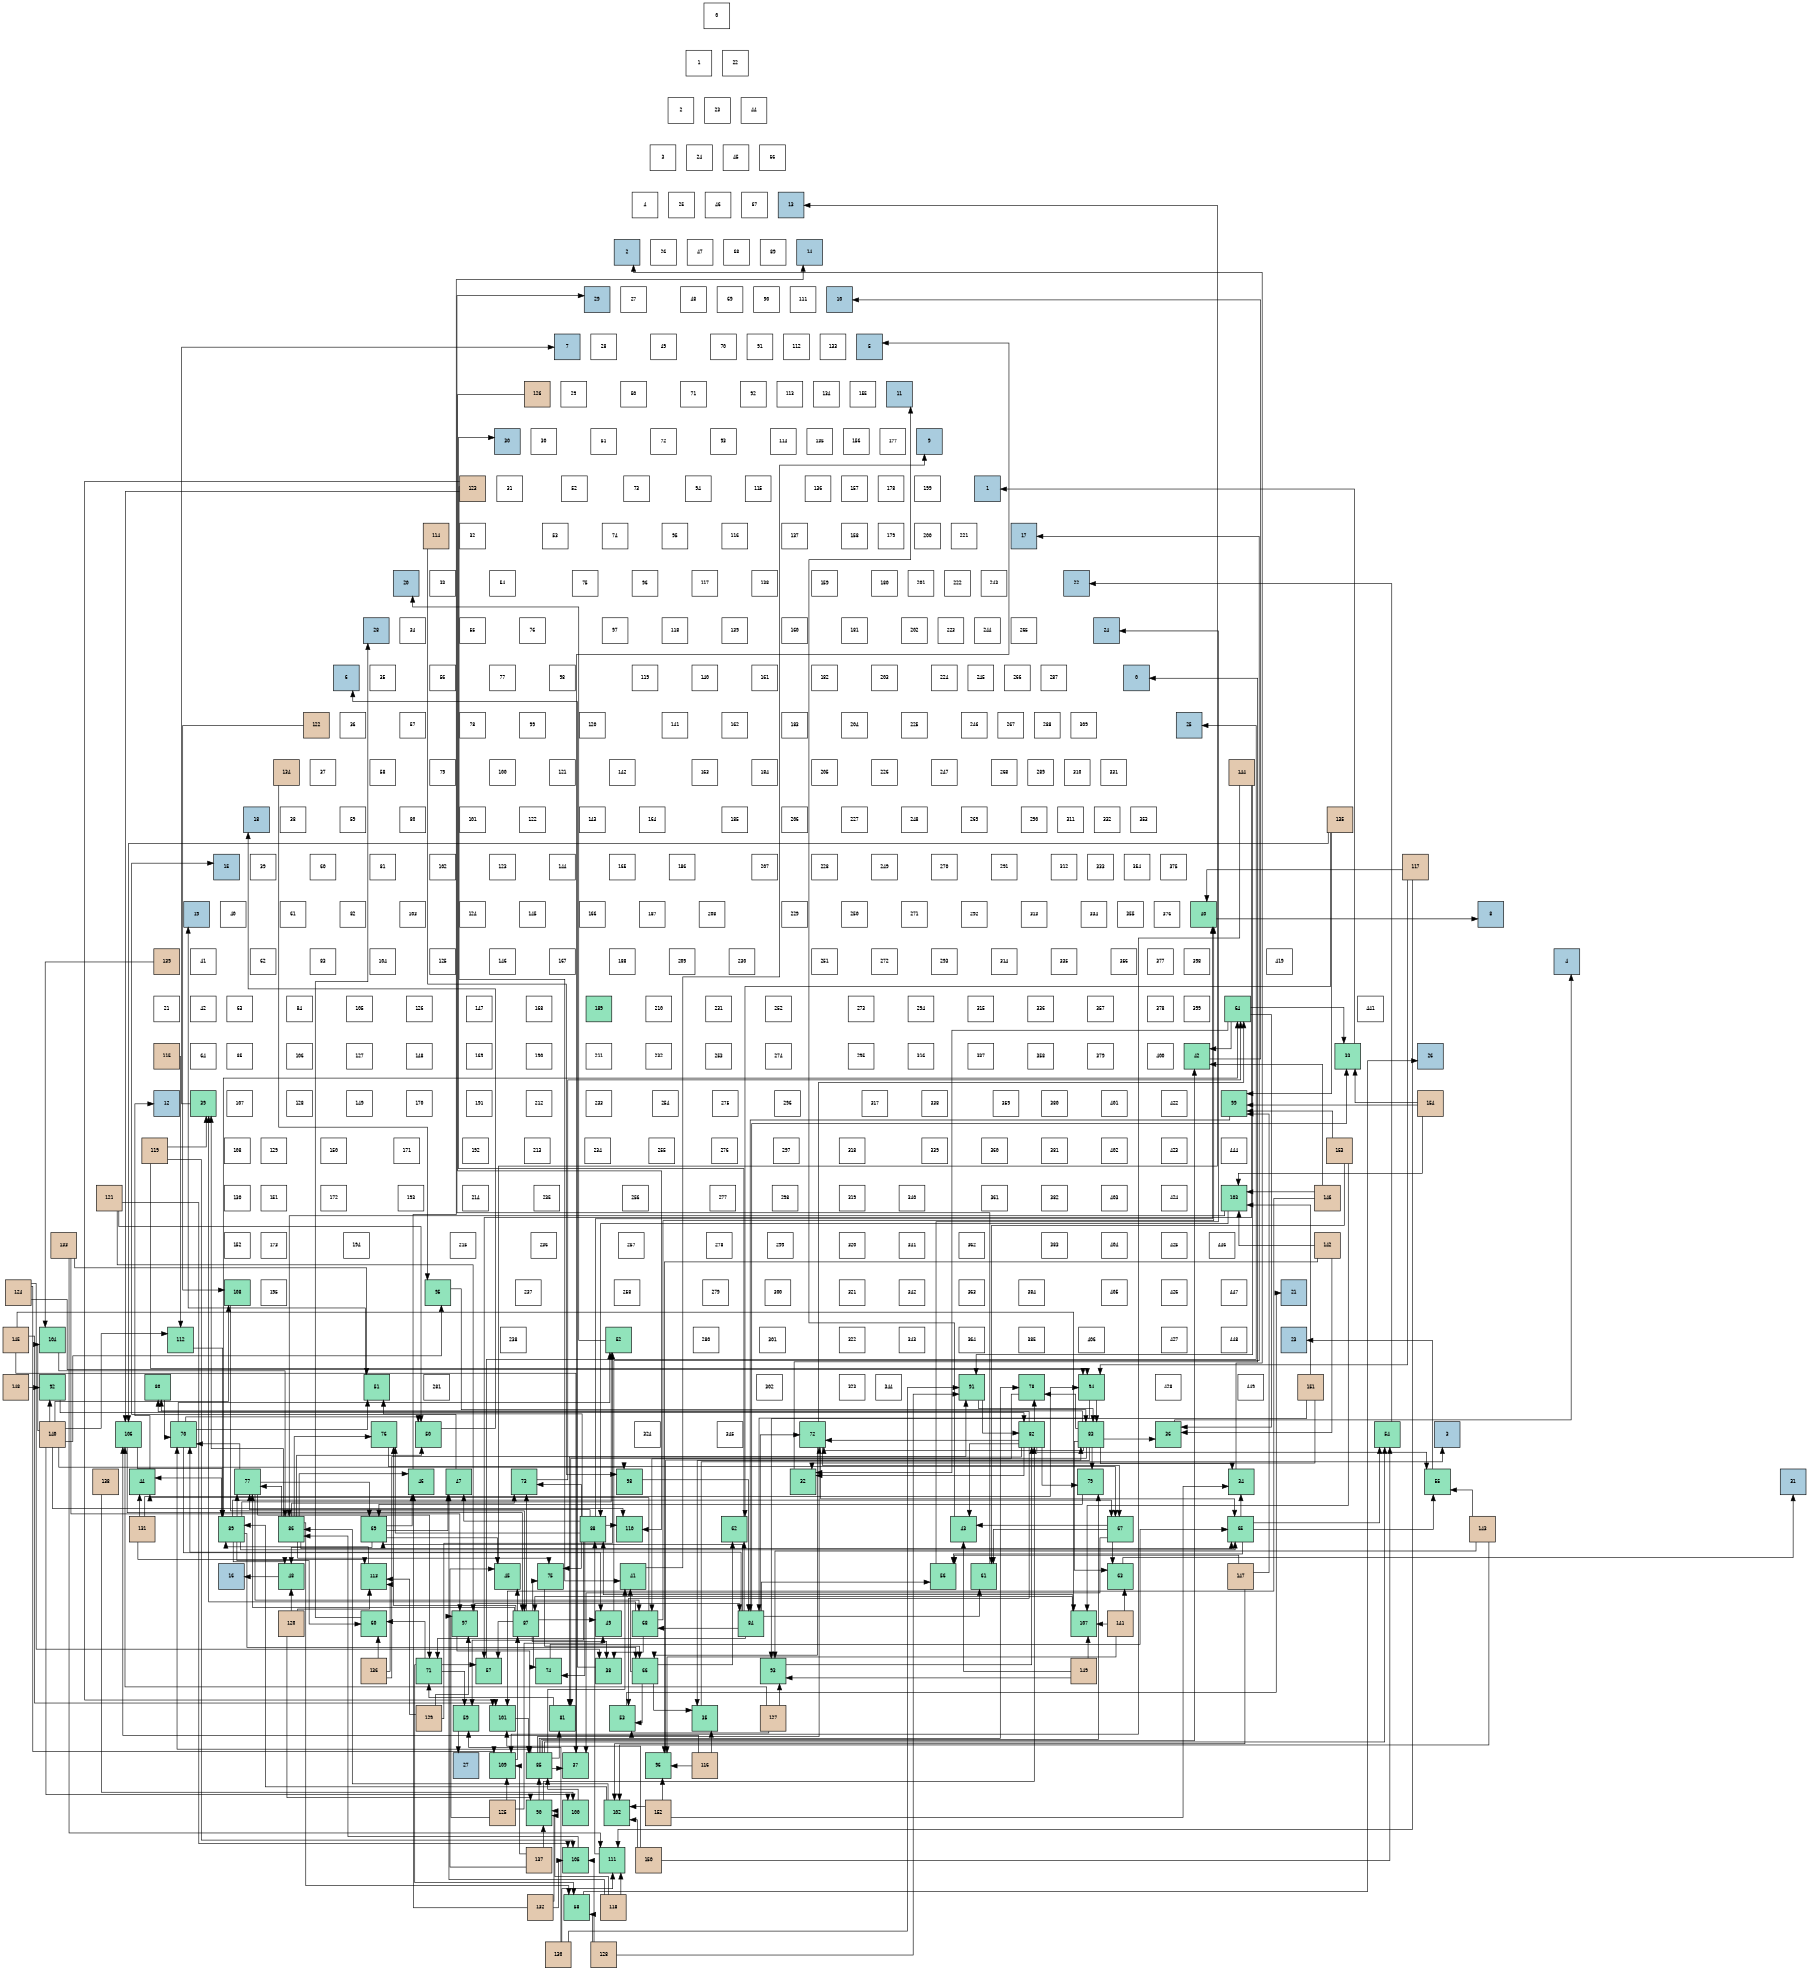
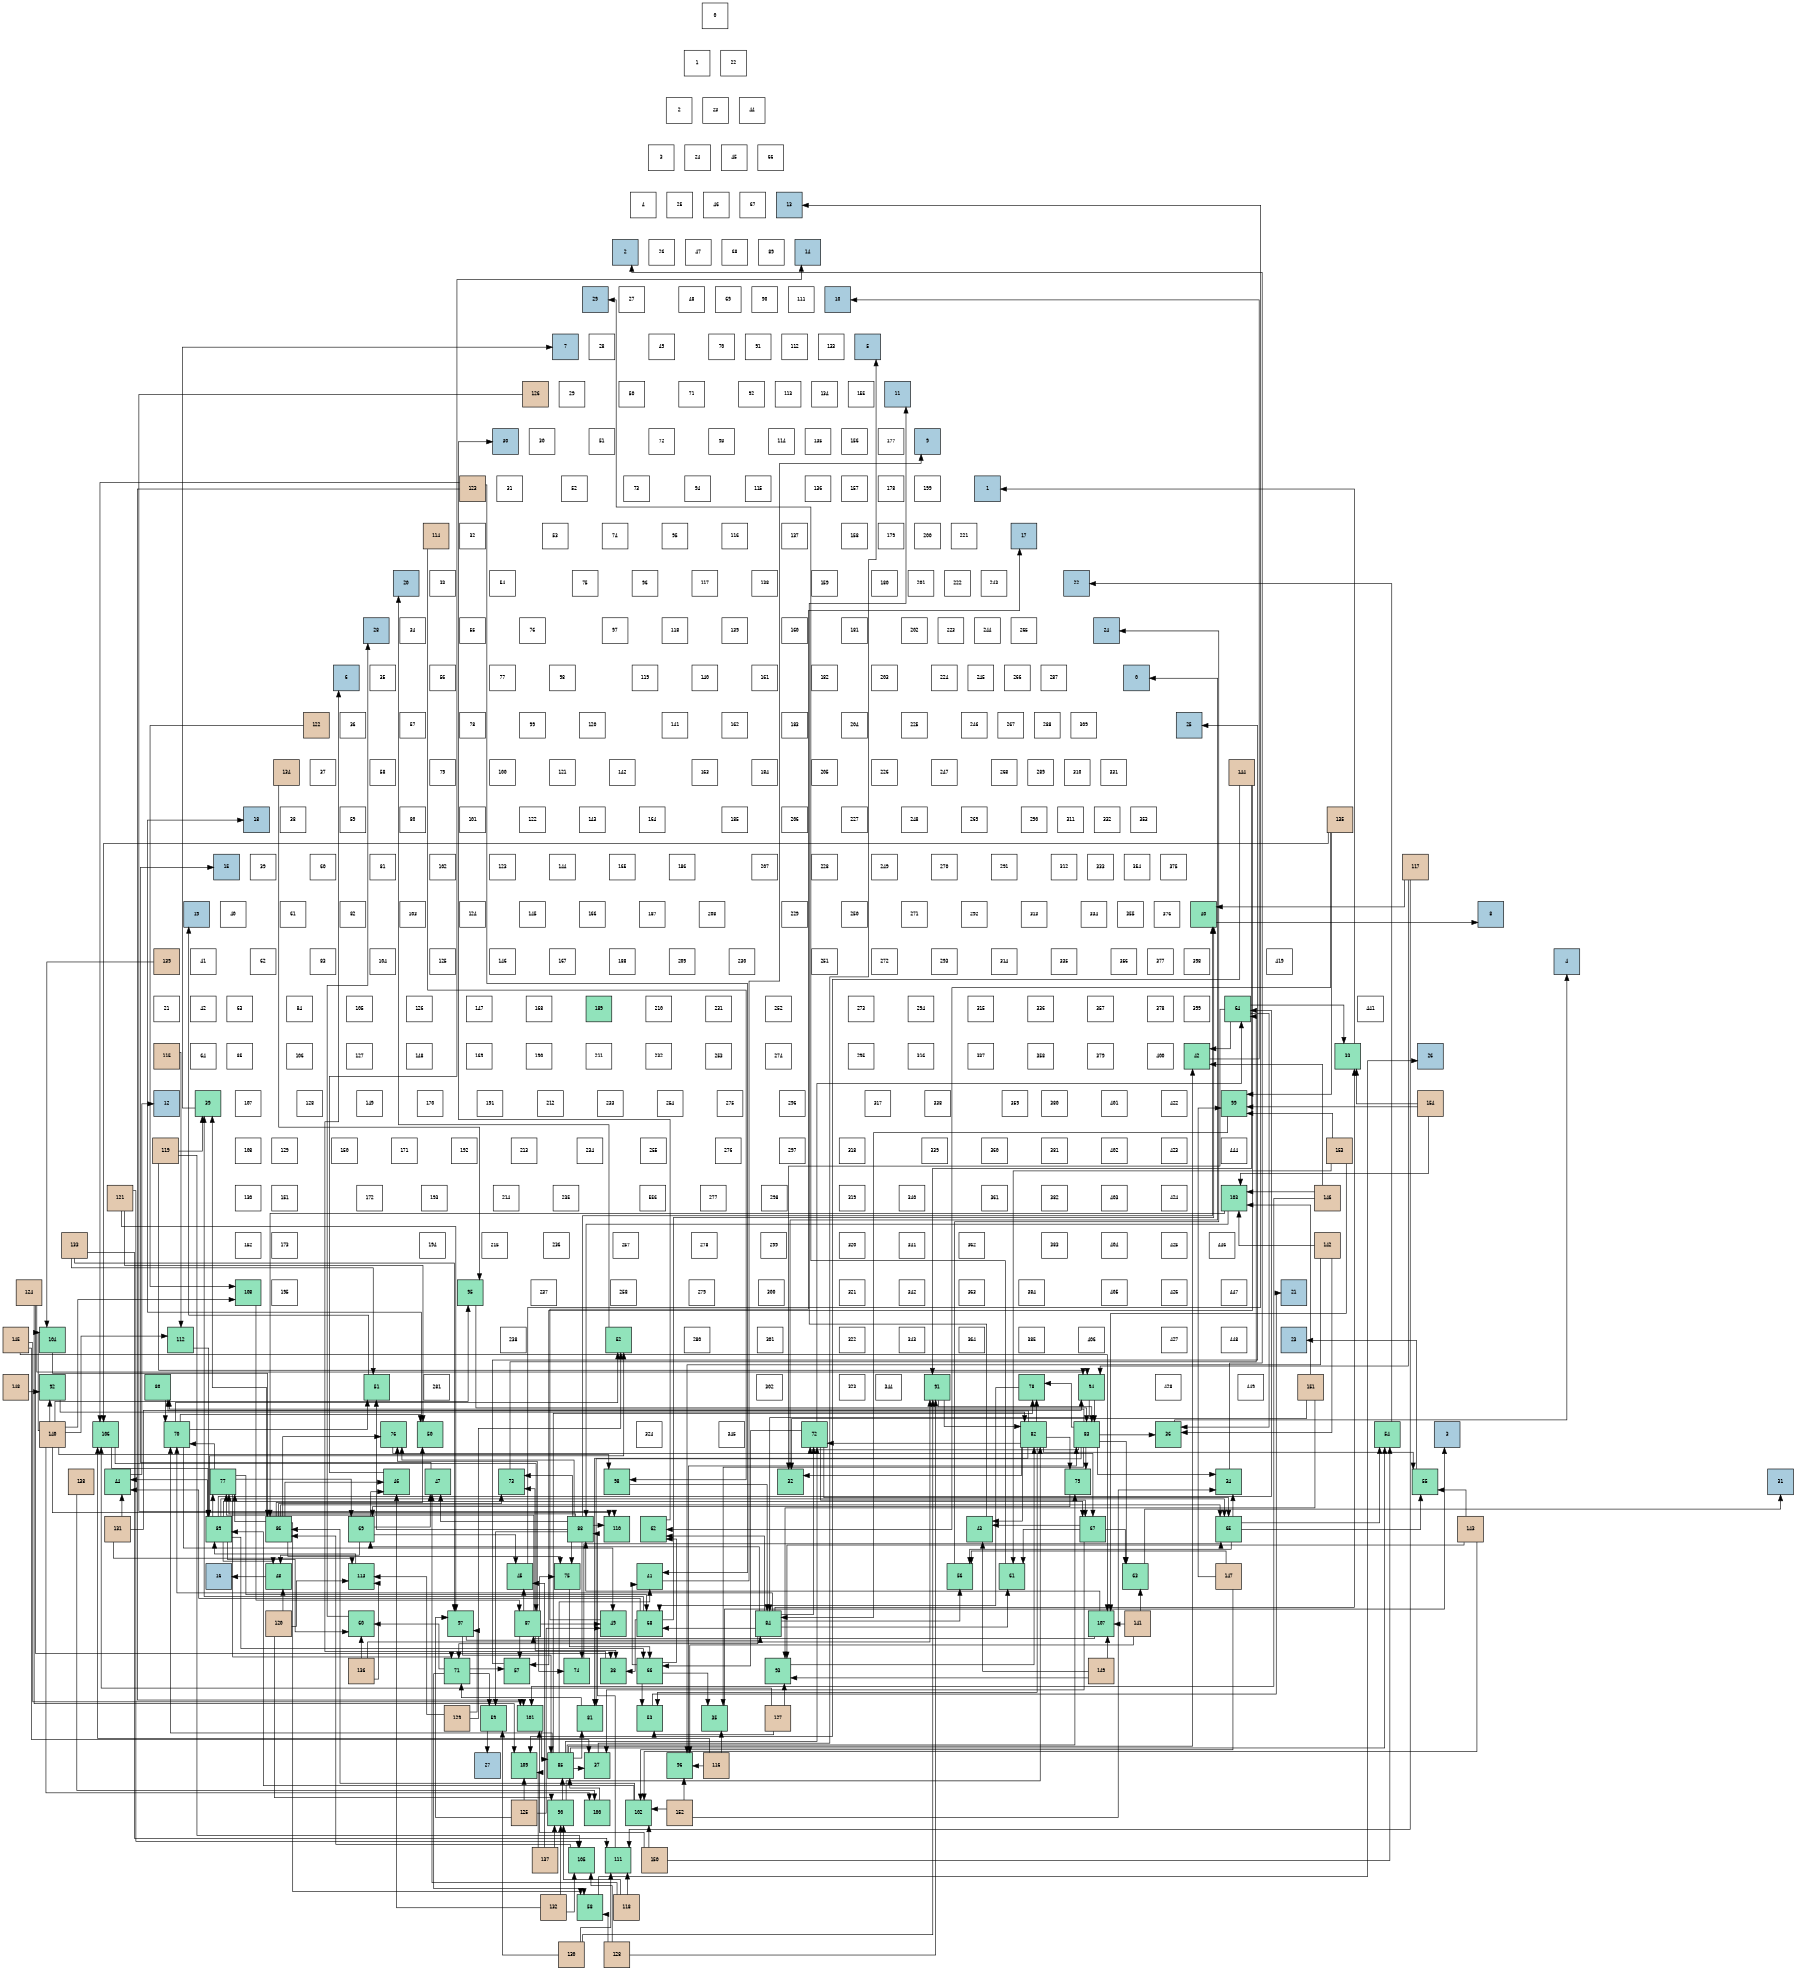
node "256": label "256" -> "556"
edge "109" -> "87": removed
